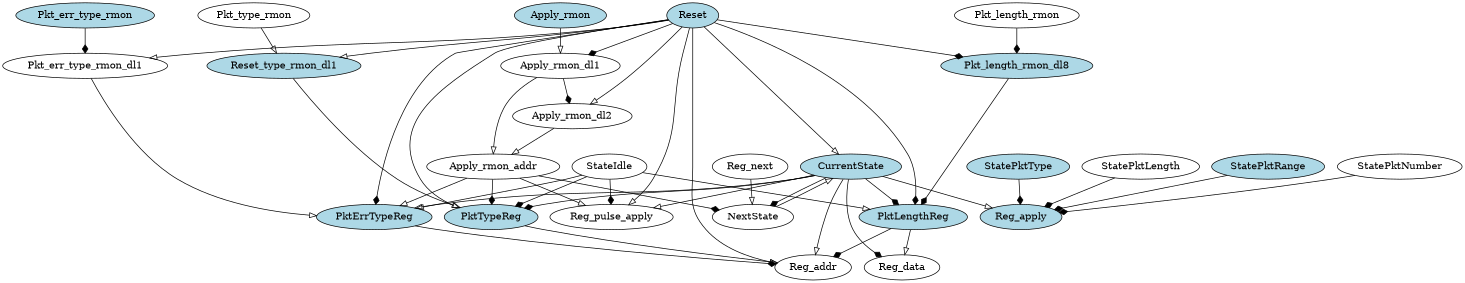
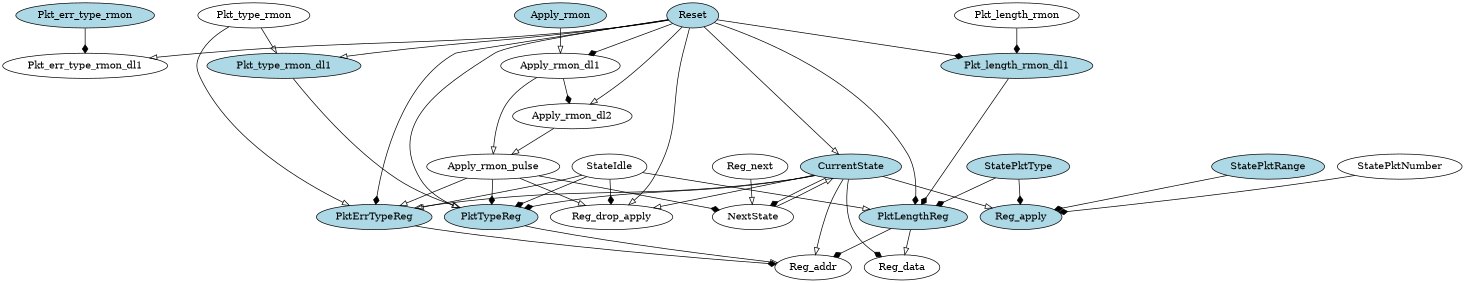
node "Reset_type_rmon_dl1": label "Reset_type_rmon_dl1" -> "Pkt_type_rmon_dl1"
node "Pkt_length_rmon_dl8": label "Pkt_length_rmon_dl8" -> "Pkt_length_rmon_dl1"
node "Apply_rmon_addr": label "Apply_rmon_addr" -> "Apply_rmon_pulse"
edge "Reset" -> "Reg_addr": removed
node "StatePktLength": removed
edge "Pkt_err_type_rmon_dl1" -> "PktErrTypeReg": now "Pkt_type_rmon" -> "PktErrTypeReg"
edge "CurrentState" -> "PktLengthReg": now "StatePktType" -> "PktLengthReg"
node "Reg_pulse_apply": label "Reg_pulse_apply" -> "Reg_drop_apply"
